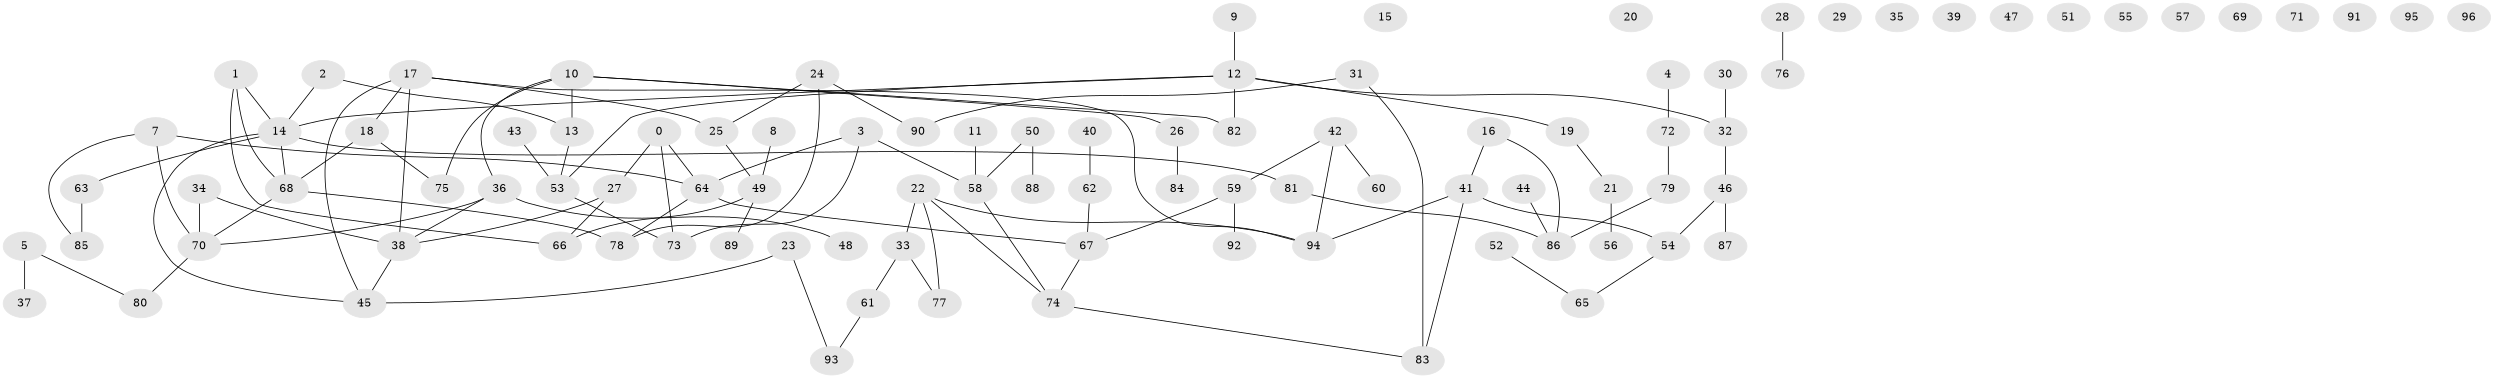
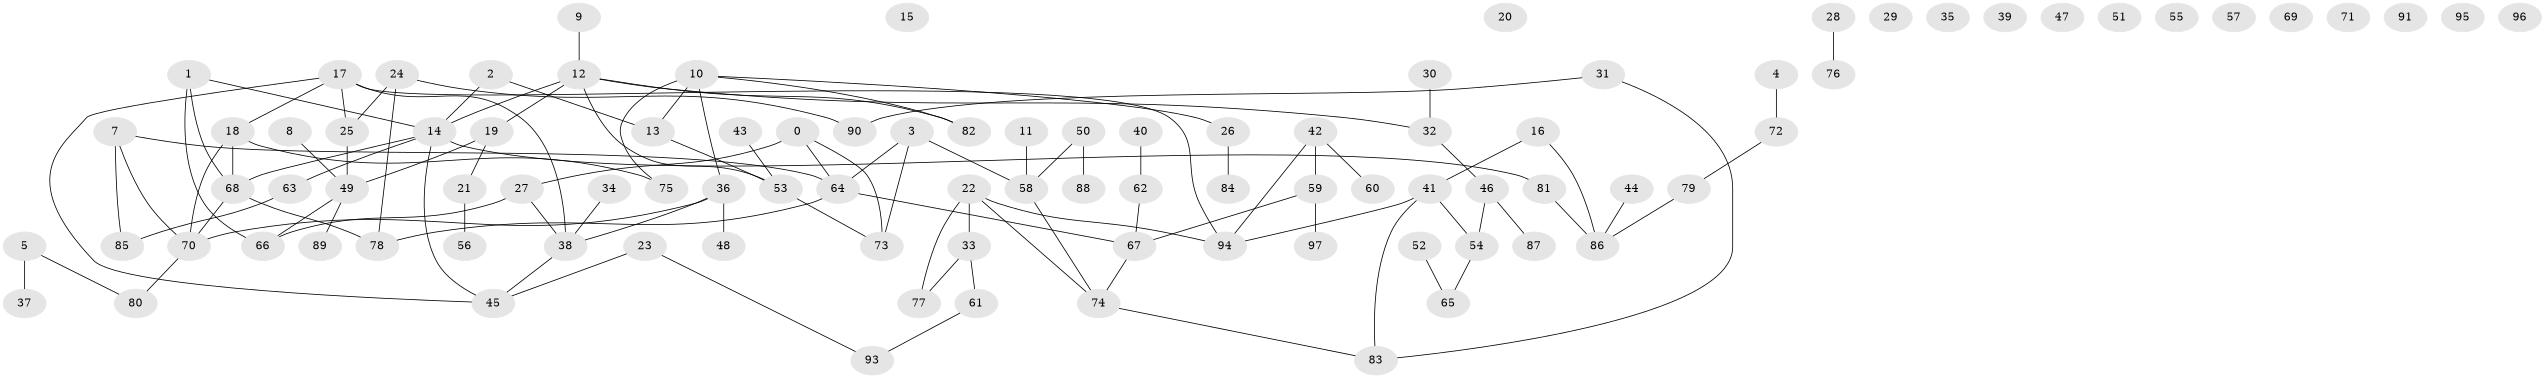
edge "19" -- "49": added
edge "34" -- "70": now "18" -- "70"
node "92": label "92" -> "97"
